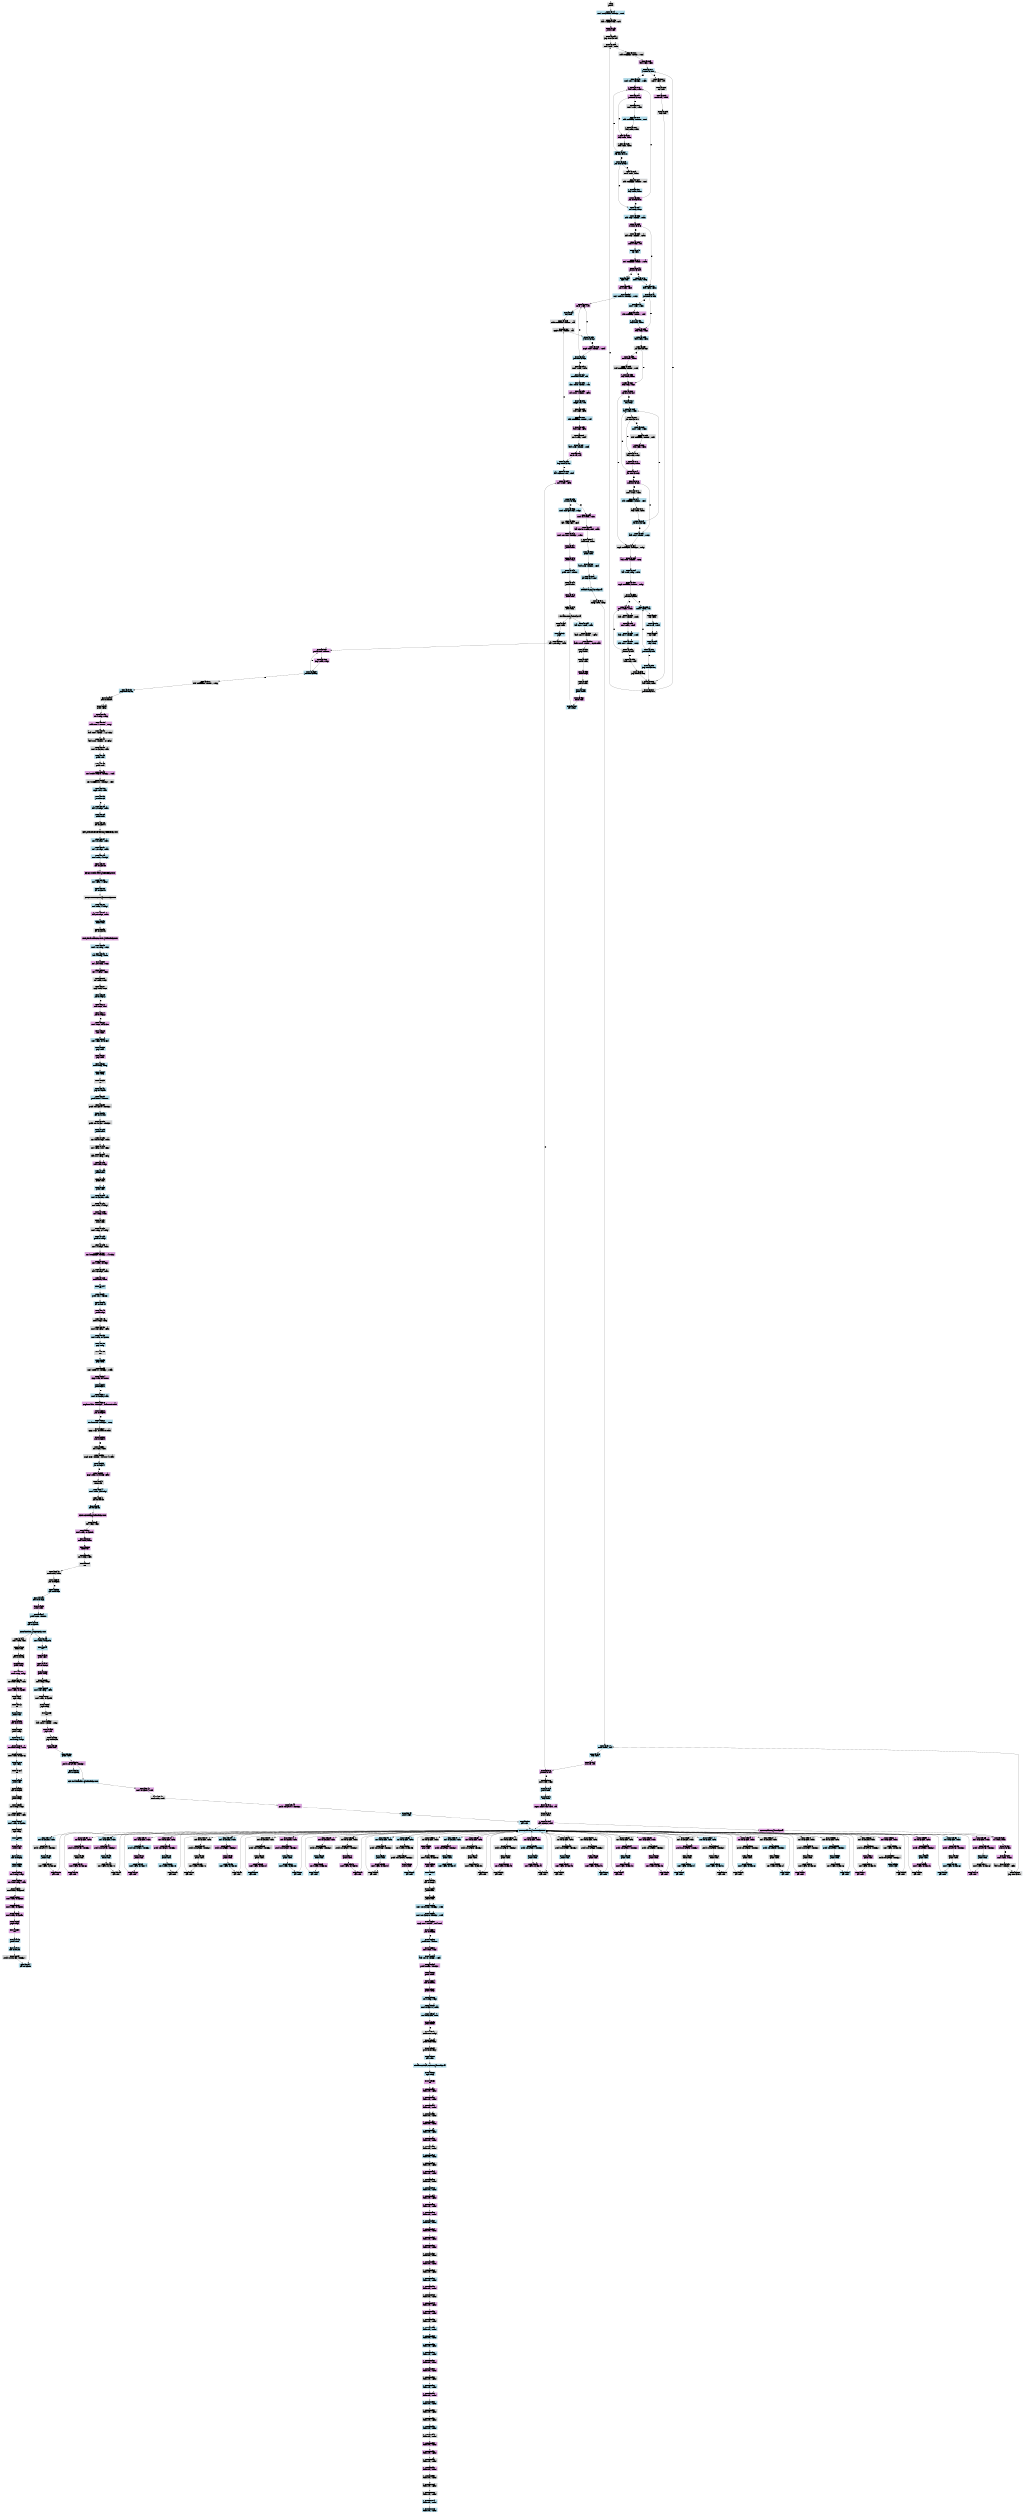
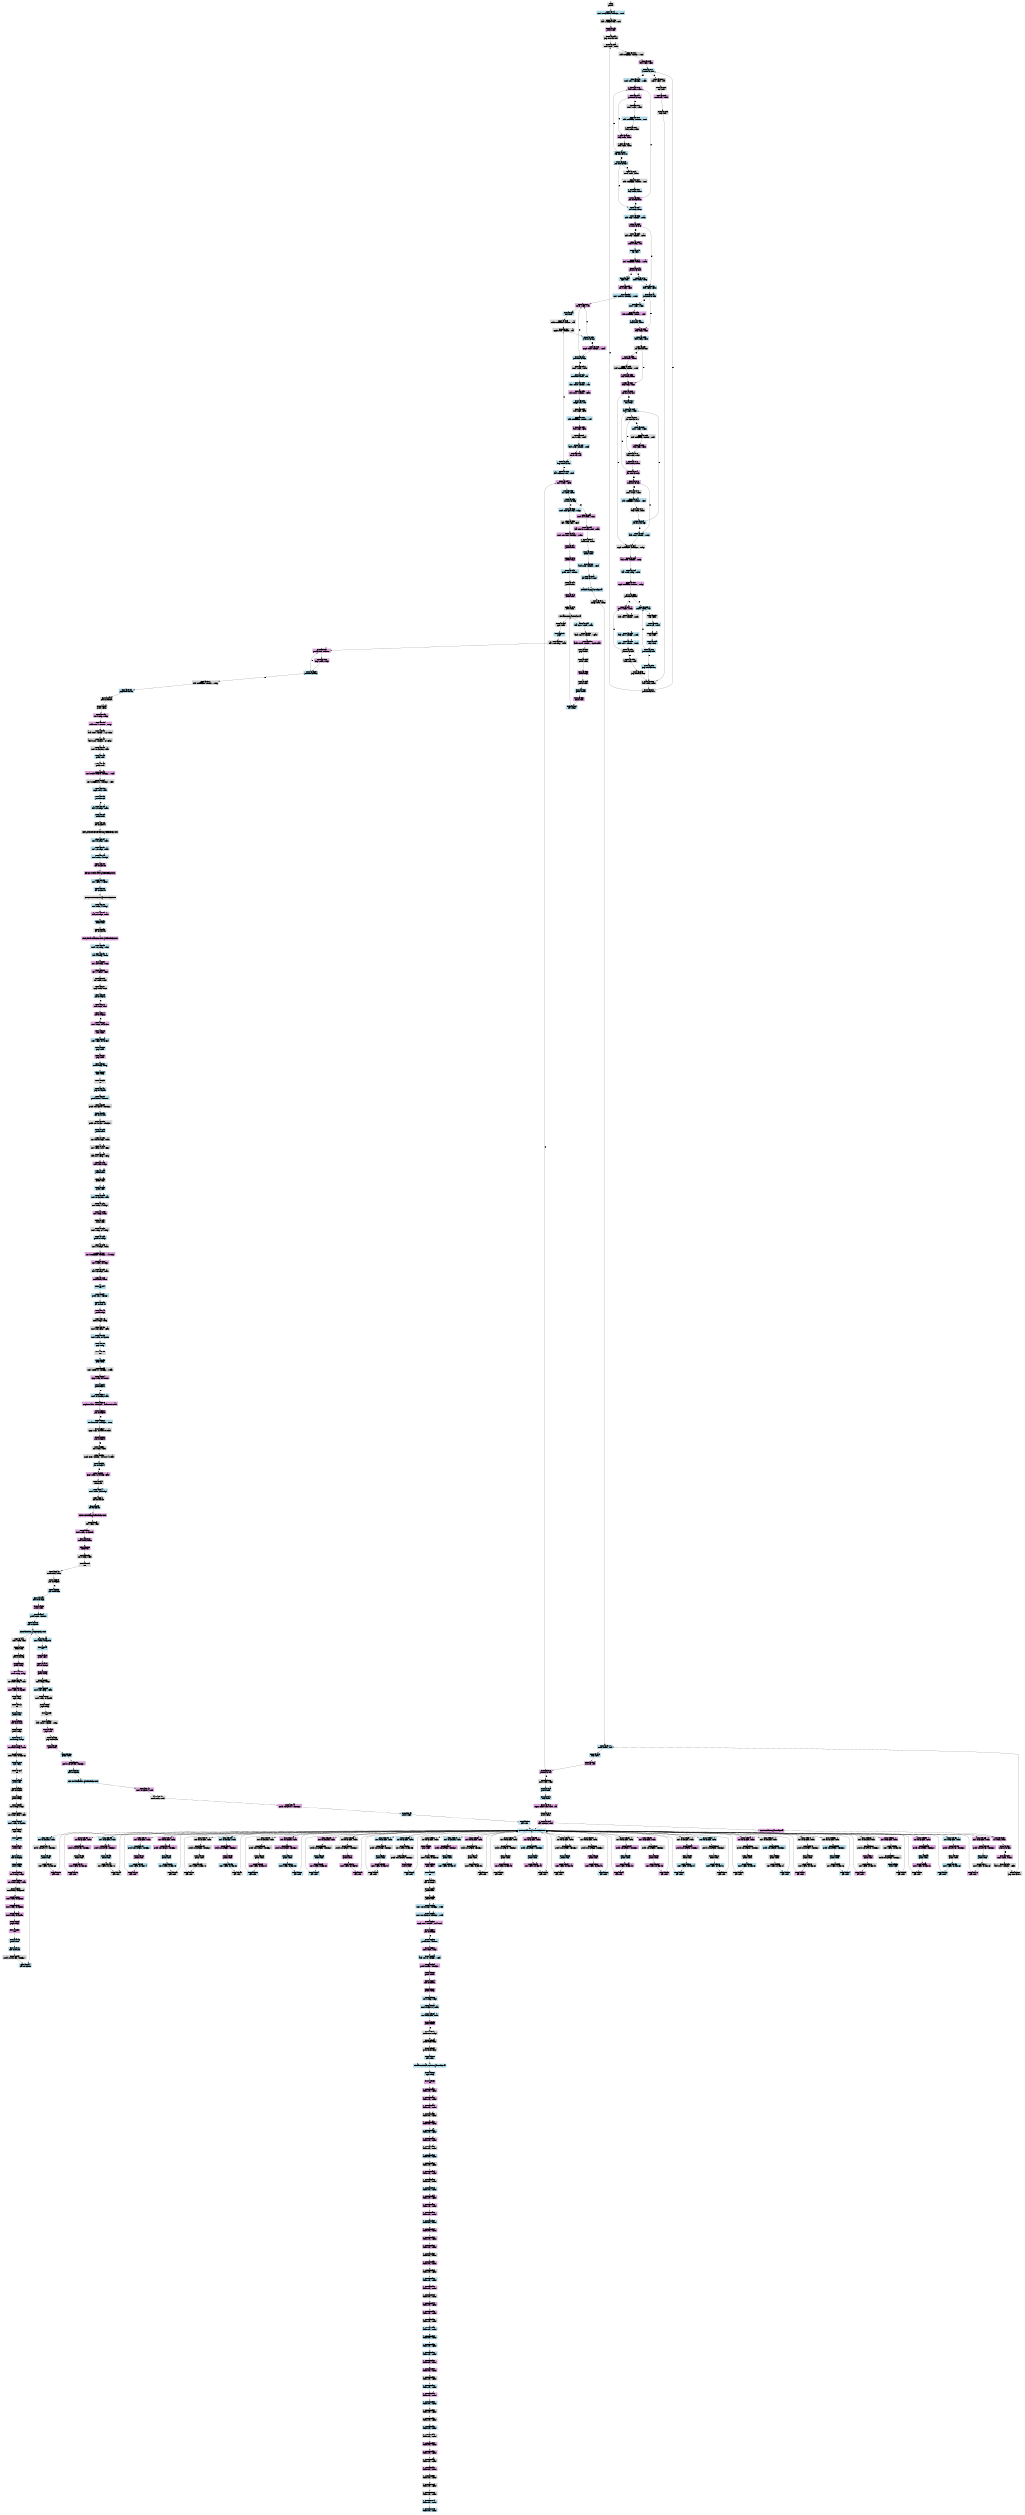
node "0x004378f6 orl %eax, %eax": added
node "0x004378a9 movl %eax, (%edi)": removed
edge "0x00409137 pushl $0x42a798<UINT32>" -> "GetModuleHandleW@KERNEL32.DLL": now "0x0040913c call 0x42309c" -> "GetModuleHandleW@KERNEL32.DLL"
